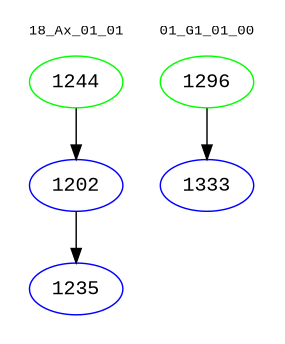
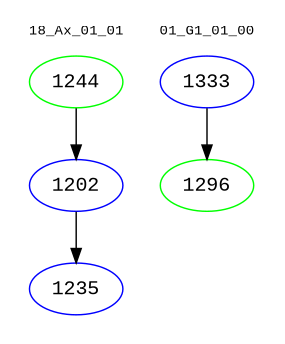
edge "1296" -> "1333": reversed
